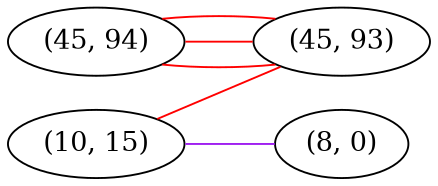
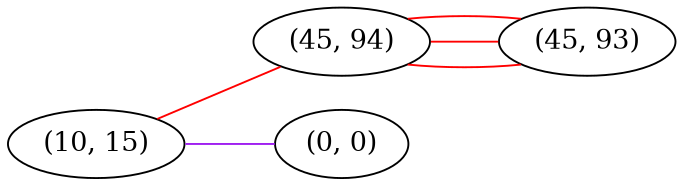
edge "(45, 93)" -- "(10, 15)": now "(45, 94)" -- "(10, 15)"
node "(8, 0)": label "(8, 0)" -> "(0, 0)"
